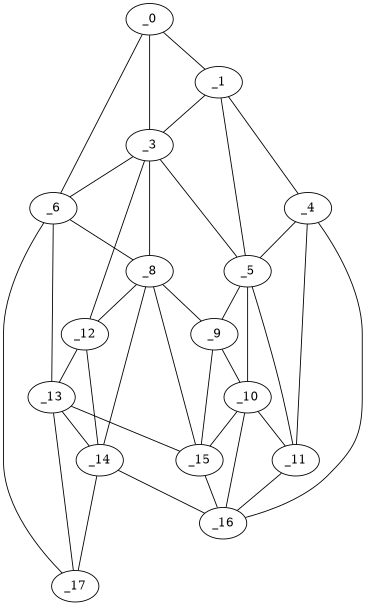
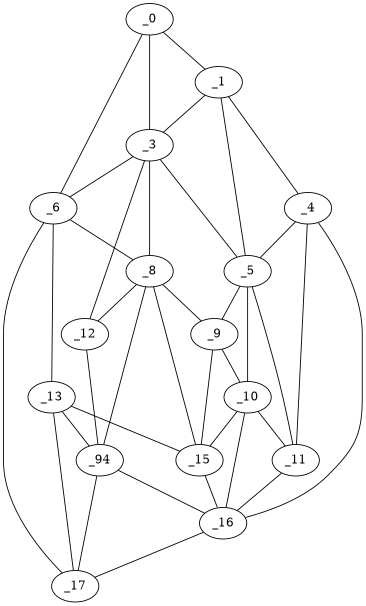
edge "_12" -- "_13": removed
node "_14": label "_14" -> "_94"
edge "_16" -- "_17": added
